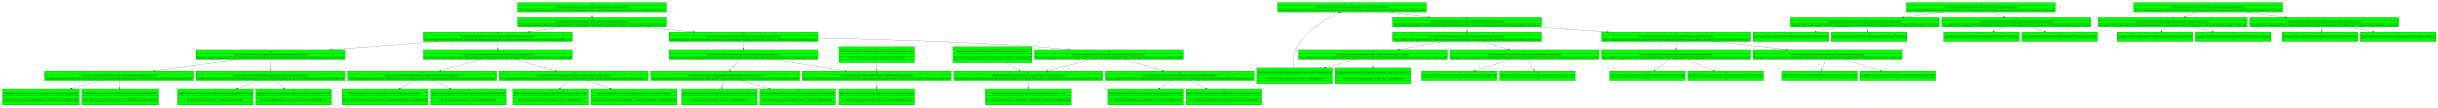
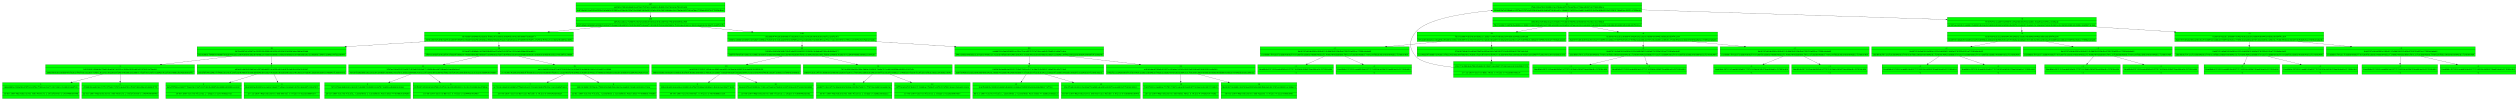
node "-8": added
edge "12" -> "23": reversed
edge "14" -> "27": reversed
node "17": removed
